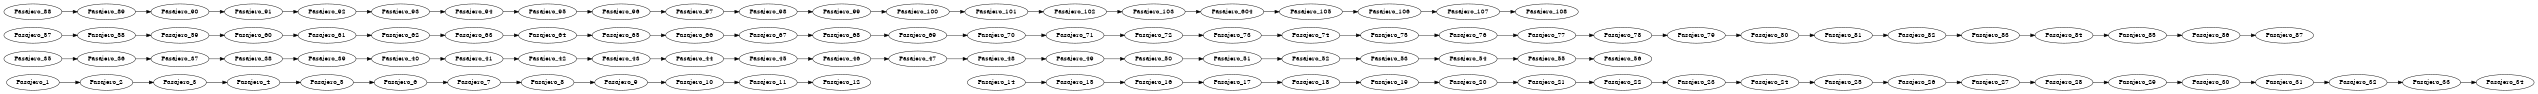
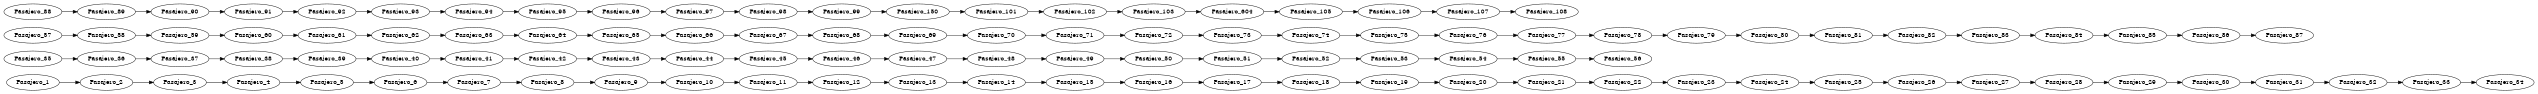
node "Pasajero_100": label "Pasajero_100" -> "Pasajero_150"
node "Pasajero_13": added
